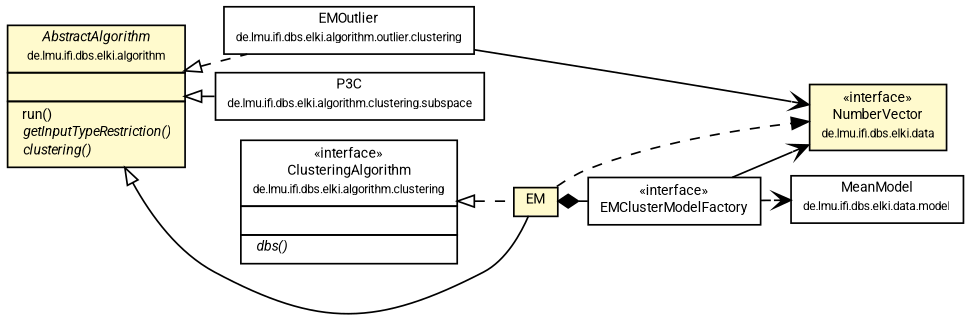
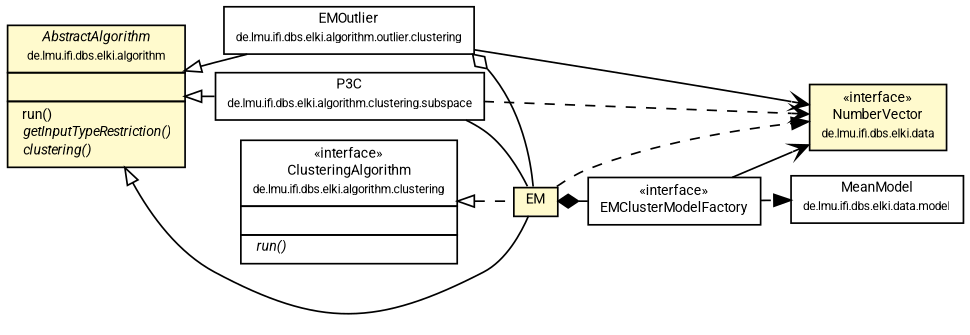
edge "EMOutlier" -> "AbstractAlgorithm": style dashed -> solid
edge "P3C" -> "NumberVector": added
edge "EM" -> "EMOutlier": added
edge "P3C" -- "EM": added
edge "EMClusterModelFactory" -> "MeanModel": arrowhead open -> normal
node "ClusteringAlgorithm": text "dbs()" -> "run()"
